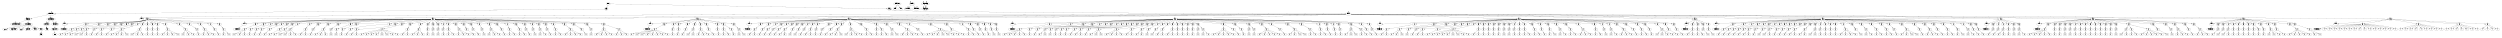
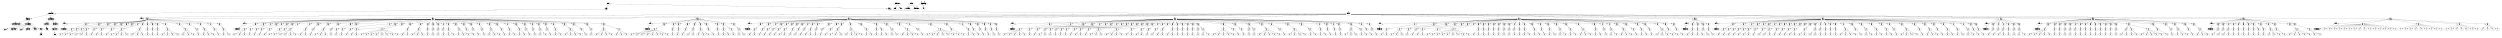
node "language": label "language" -> "div"
